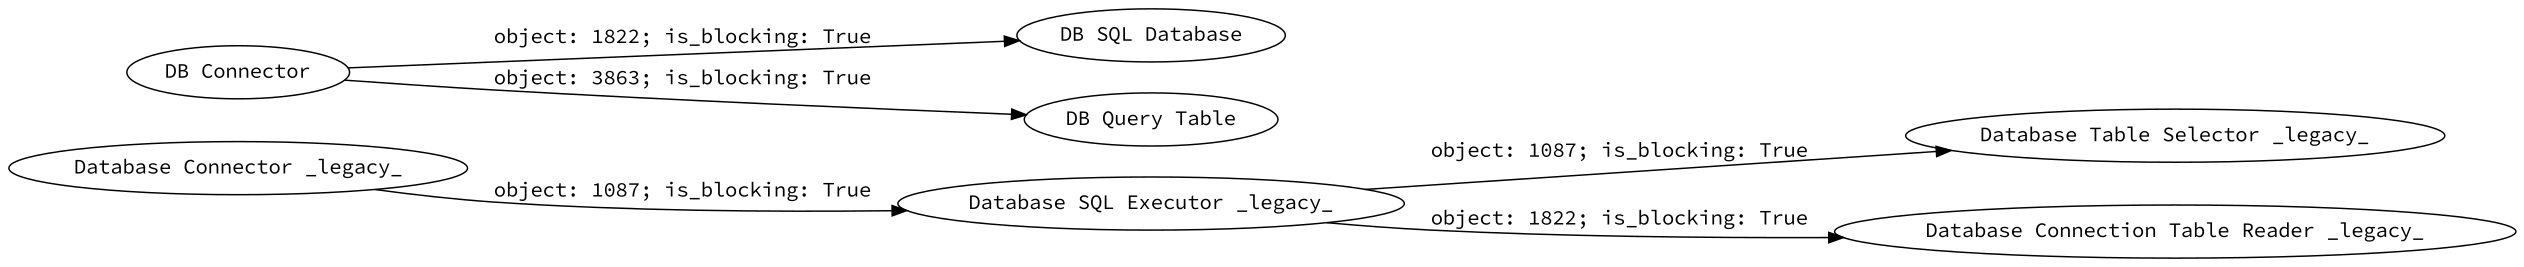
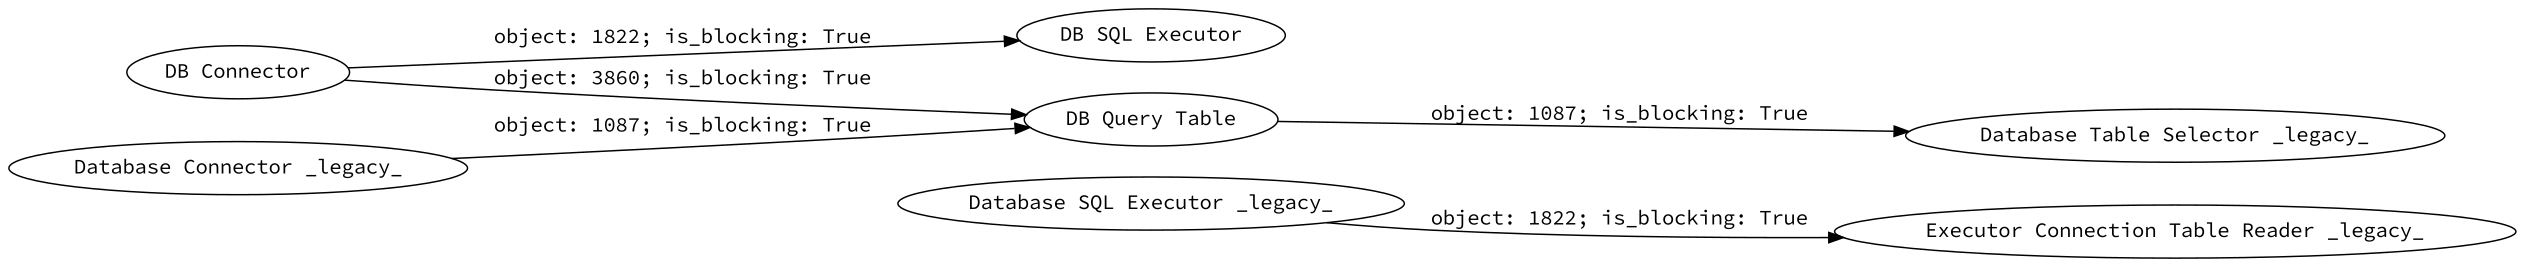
node "DB SQL Database": label "DB SQL Database" -> "DB SQL Executor"
edge "DB Connector" -> "DB Query Table": label "object: 3863; is_blocking: True" -> "object: 3860; is_blocking: True"
edge "Database SQL Executor _legacy_" -> "Database Table Selector _legacy_": now "DB Query Table" -> "Database Table Selector _legacy_"
edge "Database Connector _legacy_" -> "Database SQL Executor _legacy_": now "Database Connector _legacy_" -> "DB Query Table"
node "Database Connection Table Reader _legacy_": label "Database Connection Table Reader _legacy_" -> "Executor Connection Table Reader _legacy_"
